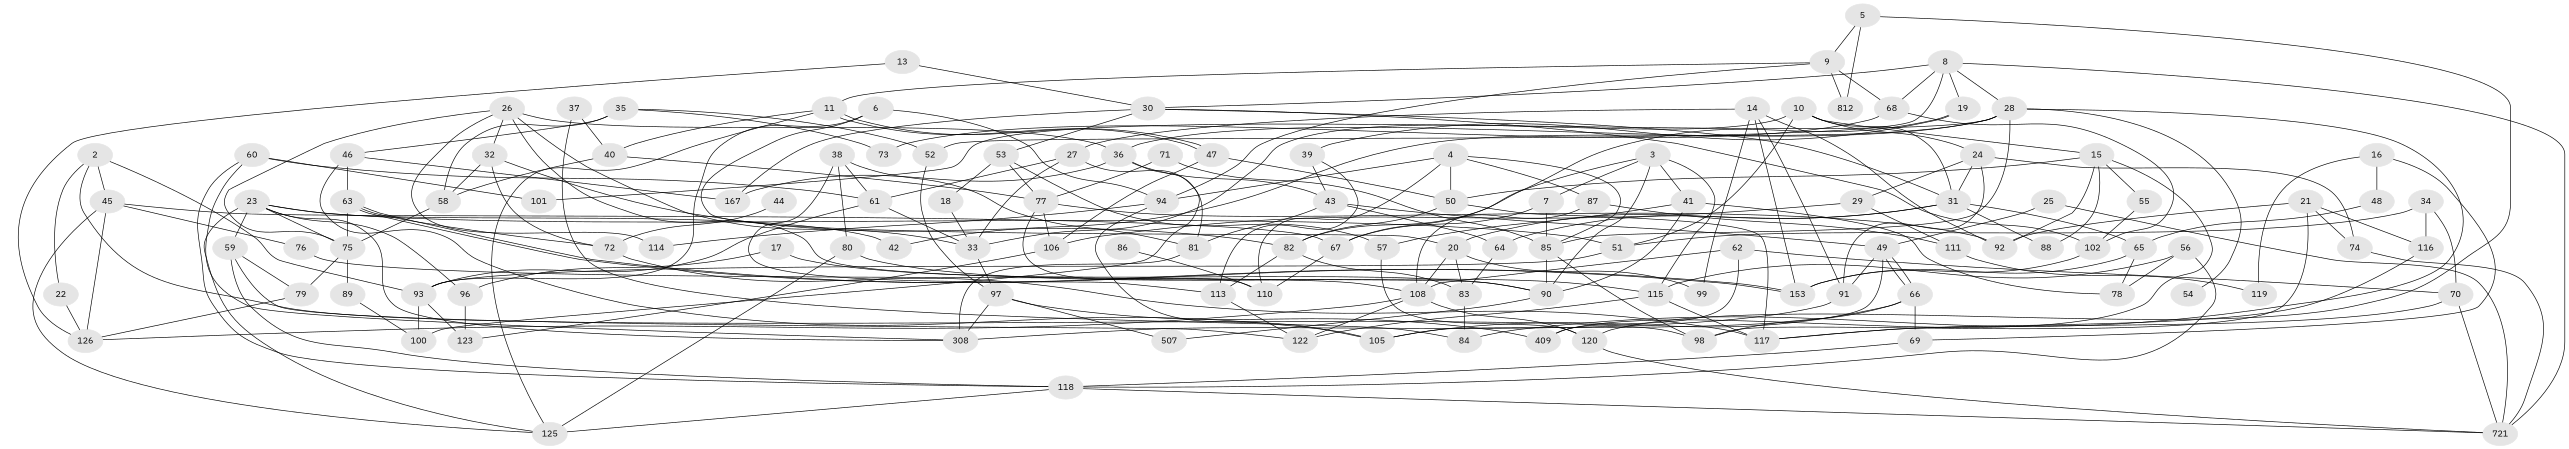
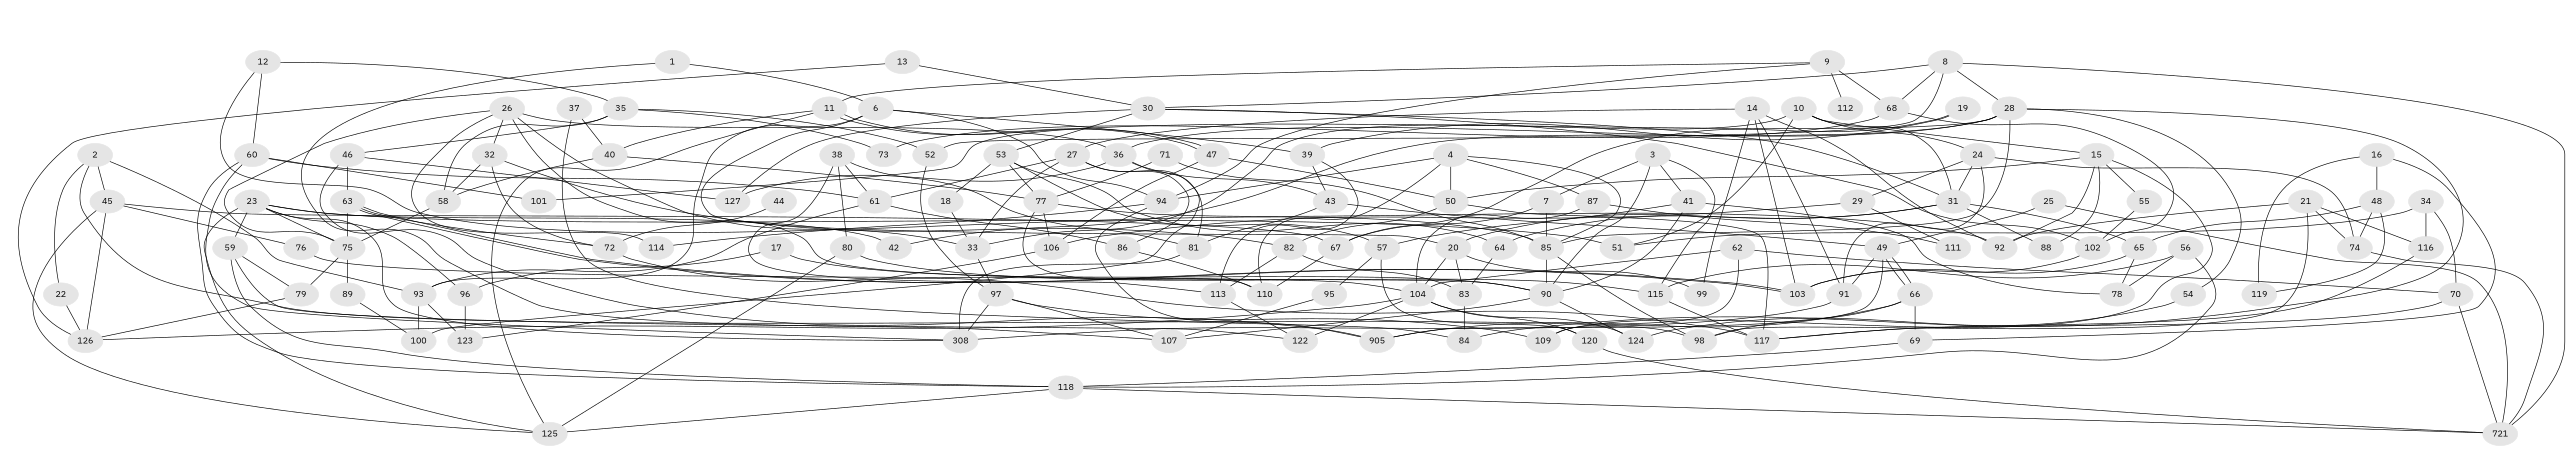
node "5": removed
node "12": added
node "1": added
edge "8" -- "19": removed
node "812": label "812" -> "112"
edge "6" -- "39": added
edge "27" -- "86": added
node "167": label "167" -> "127"
edge "3" -- "82": removed
edge "43" -- "64": now "53" -- "64"
edge "61" -- "33": now "61" -- "86"
edge "48" -- "74": added
edge "51" -- "93": removed
edge "111" -- "119": now "48" -- "119"
node "95": added
node "108": label "108" -> "104"
node "153": label "153" -> "103"
edge "115" -- "122": removed
node "507": label "507" -> "107"
node "105": label "105" -> "905"
node "409": label "409" -> "109"
node "124": added
